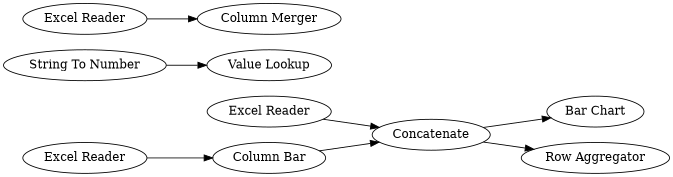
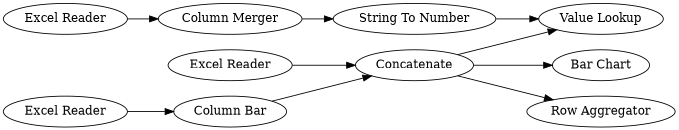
edge "Column Merger" -> "String To Number": added
edge "Concatenate" -> "Value Lookup": added
